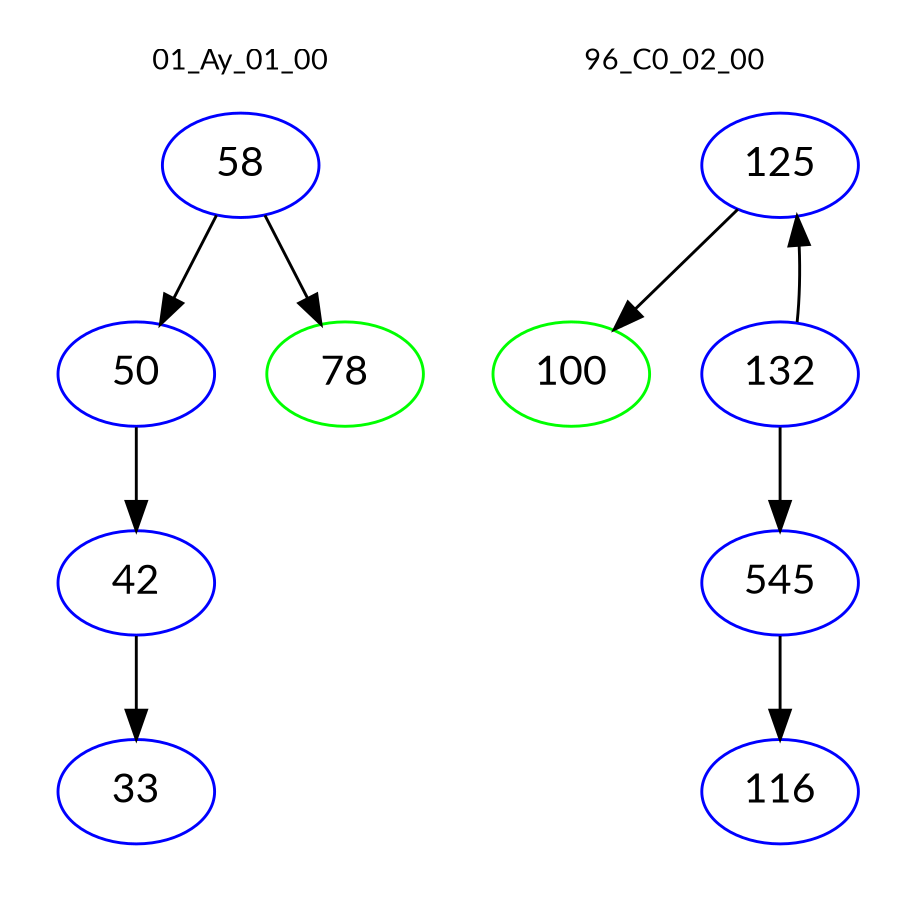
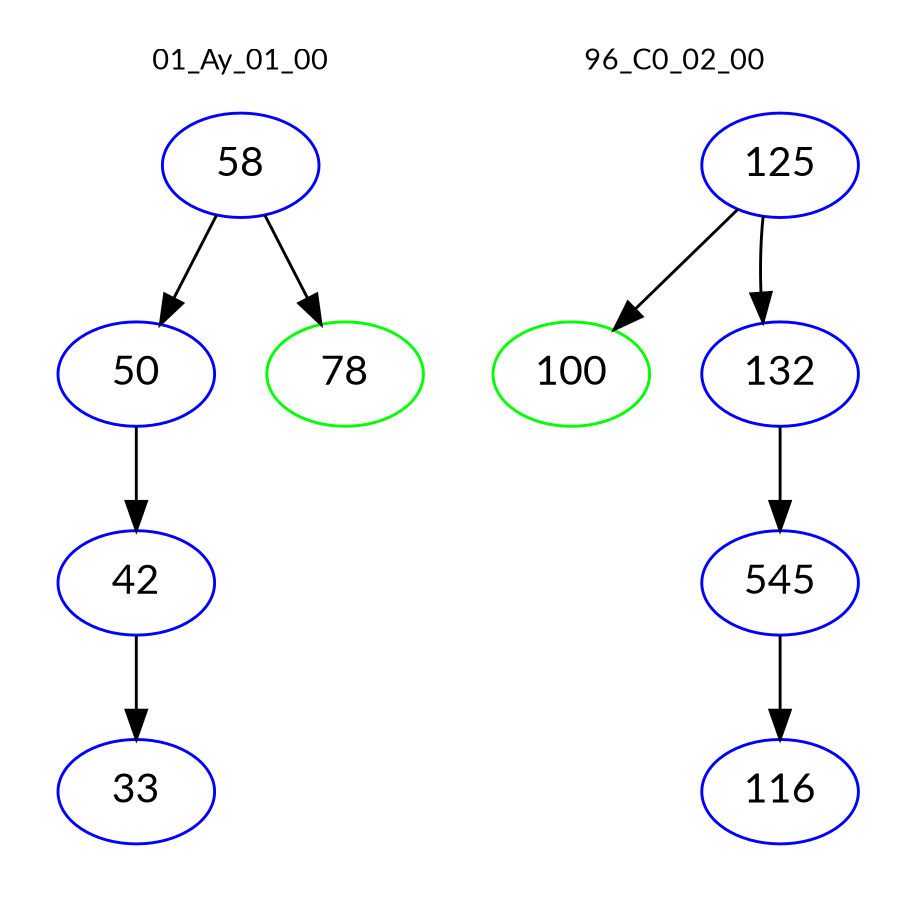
edge "132" -> "125": reversed
